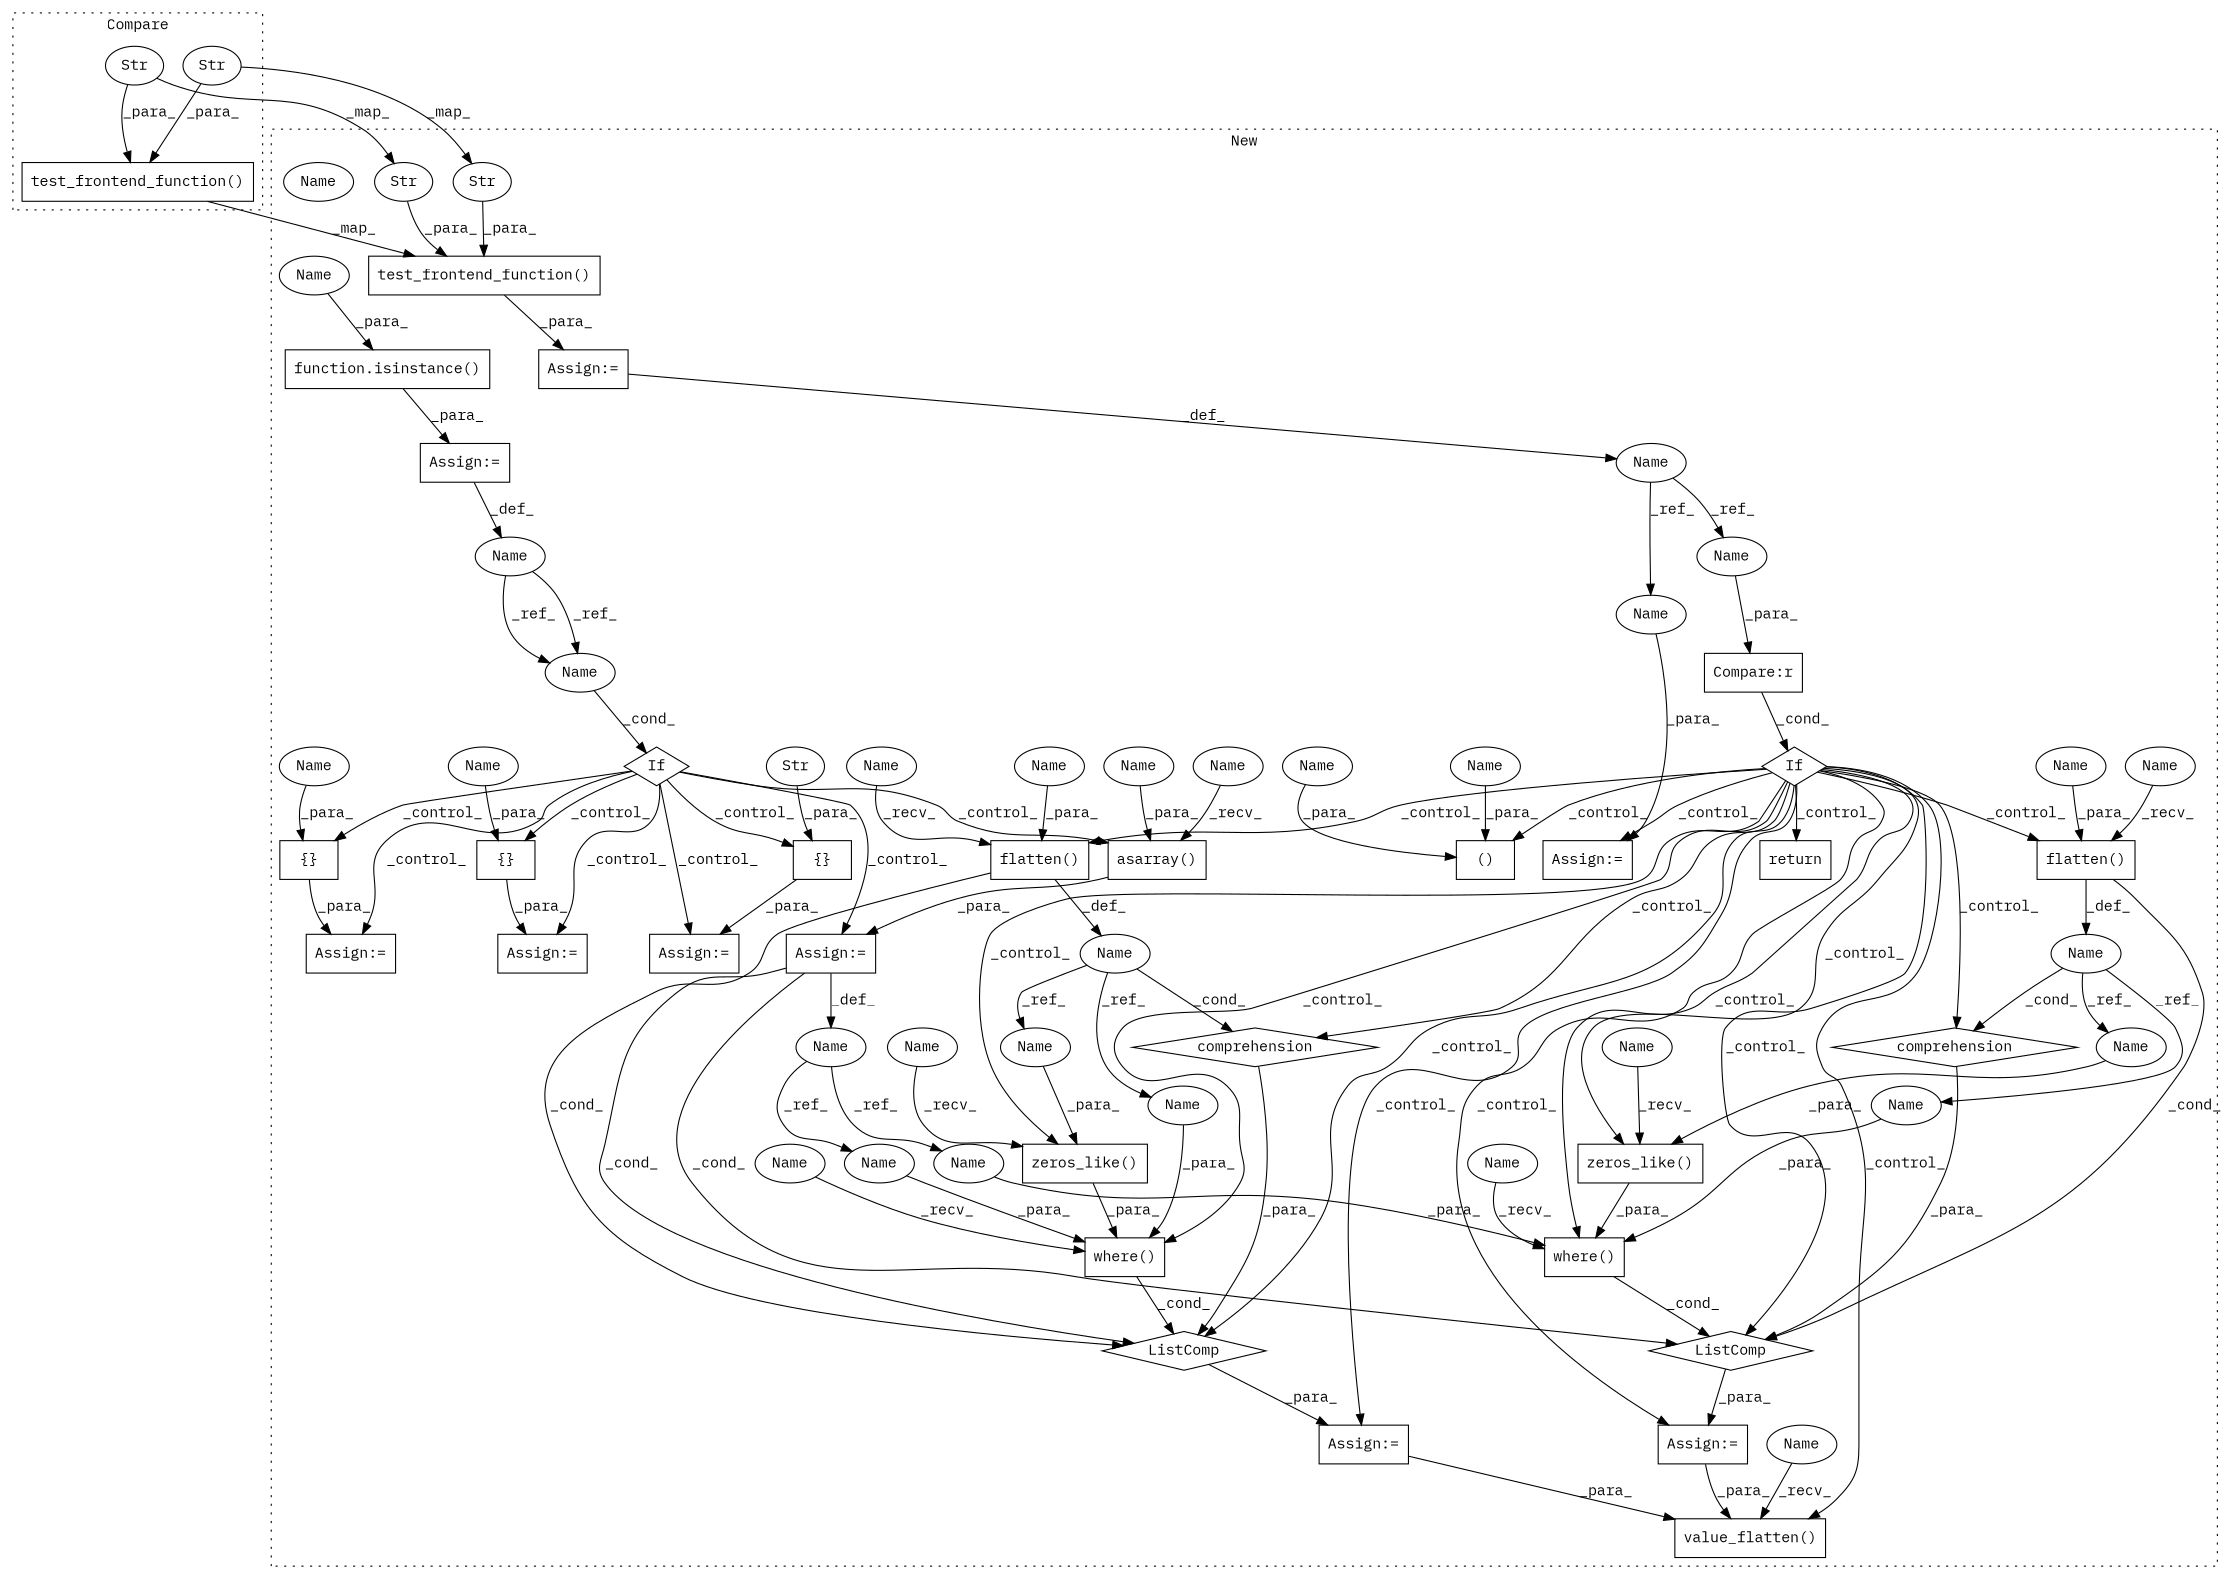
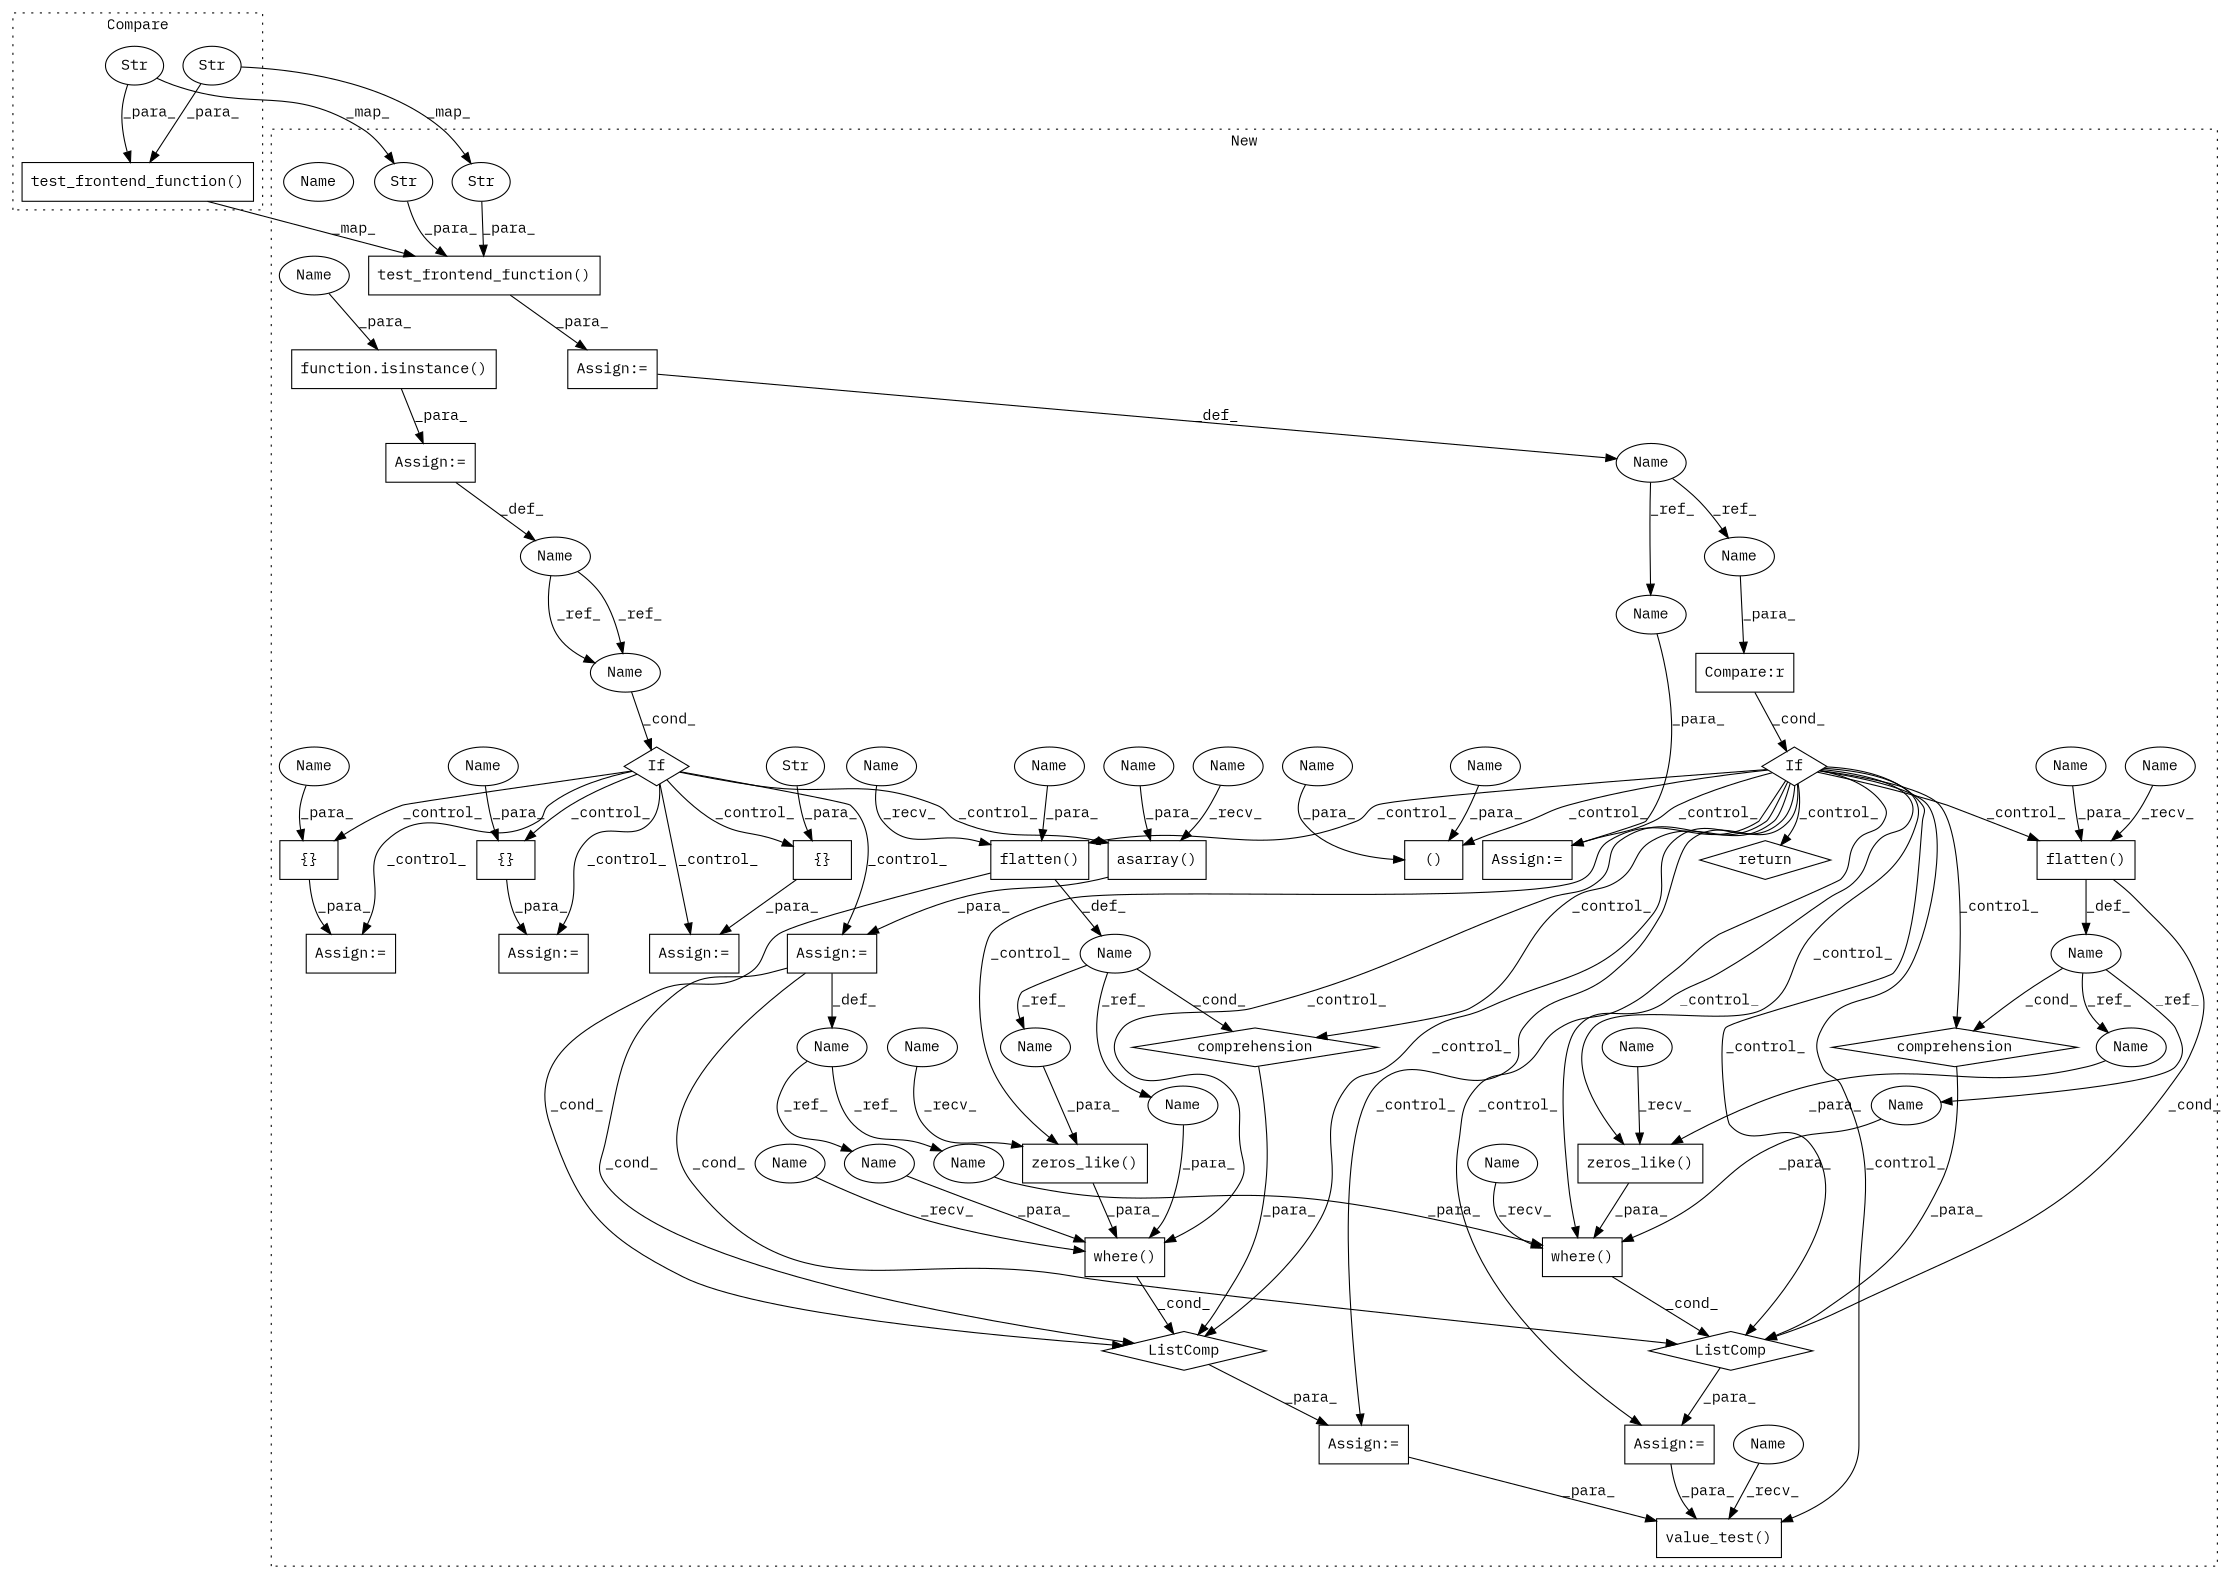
node "return": shape box -> diamond
node "value_flatten()": label "value_flatten()" -> "value_test()"
